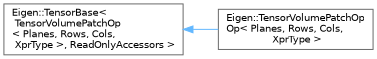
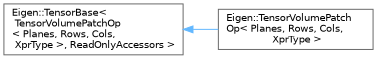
node "Eigen::TensorVolumePatchOp Op< Planes, Rows, Cols, XprType >": label "Eigen::TensorVolumePatchOp Op< Planes, Rows, Cols, XprType >" -> "Eigen::TensorVolumePatch Op< Planes, Rows, Cols, XprType >"
